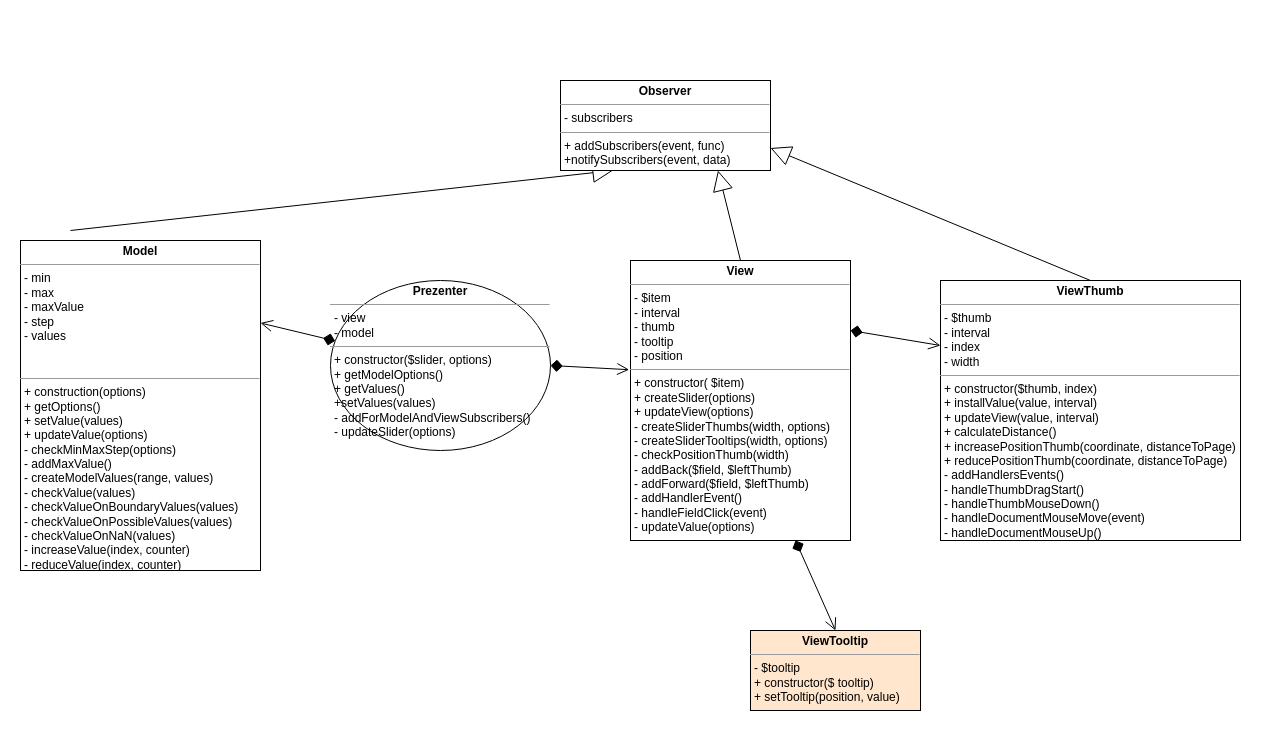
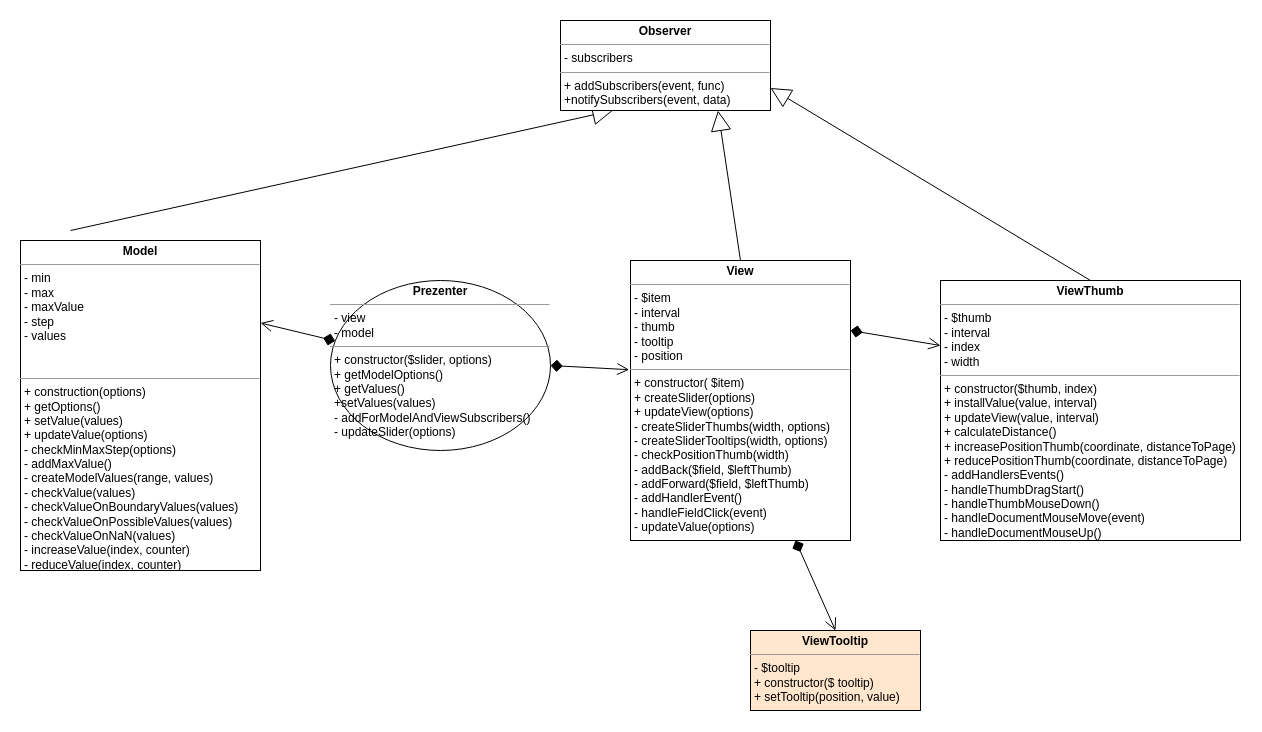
node "Observer - subscribers + addSubscribers(event, func)+notifySubscribers(event, data)": moved (666, 126) -> (666, 66)
